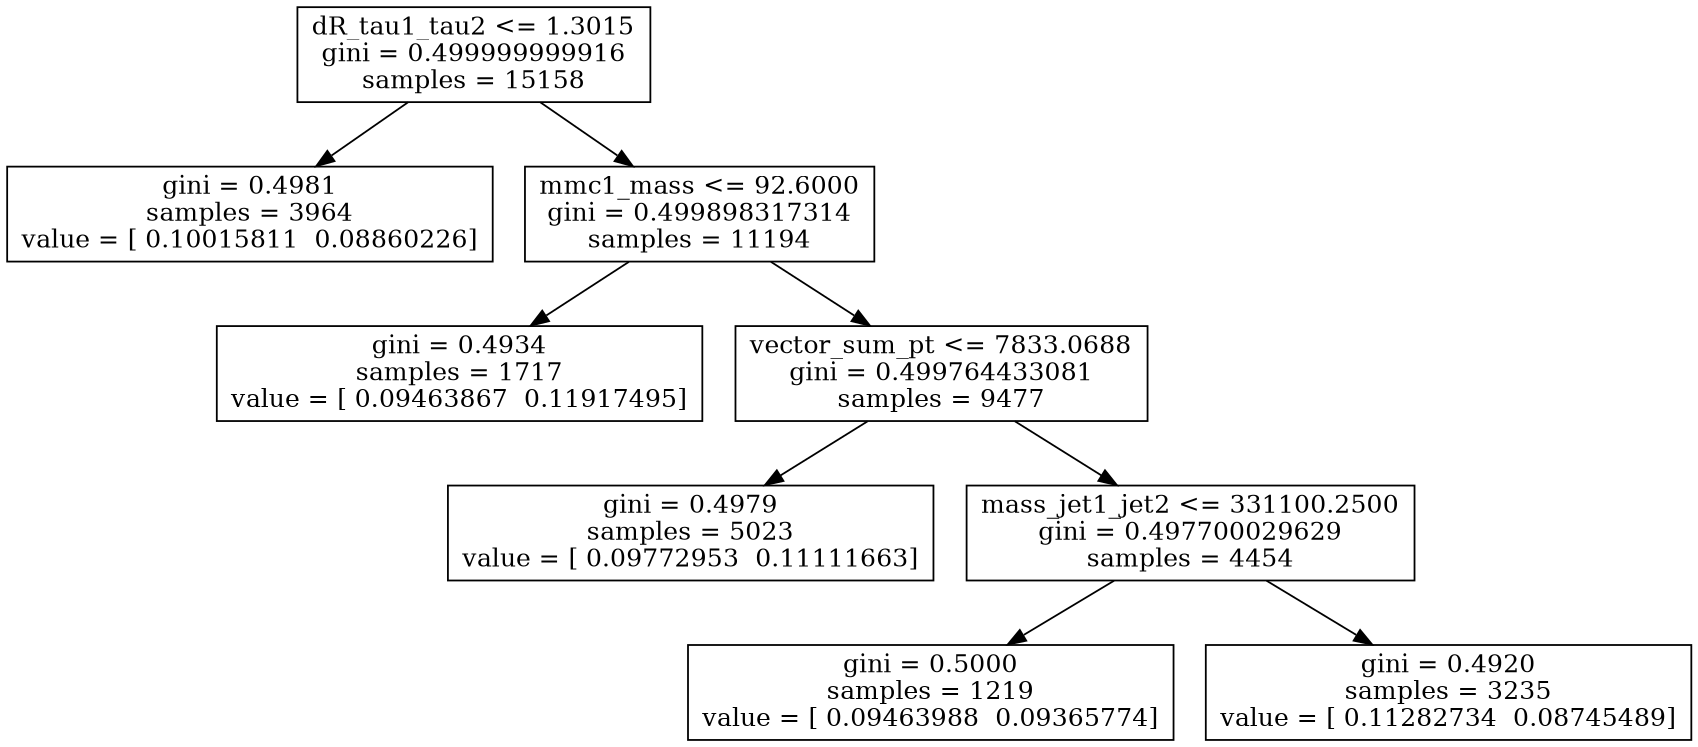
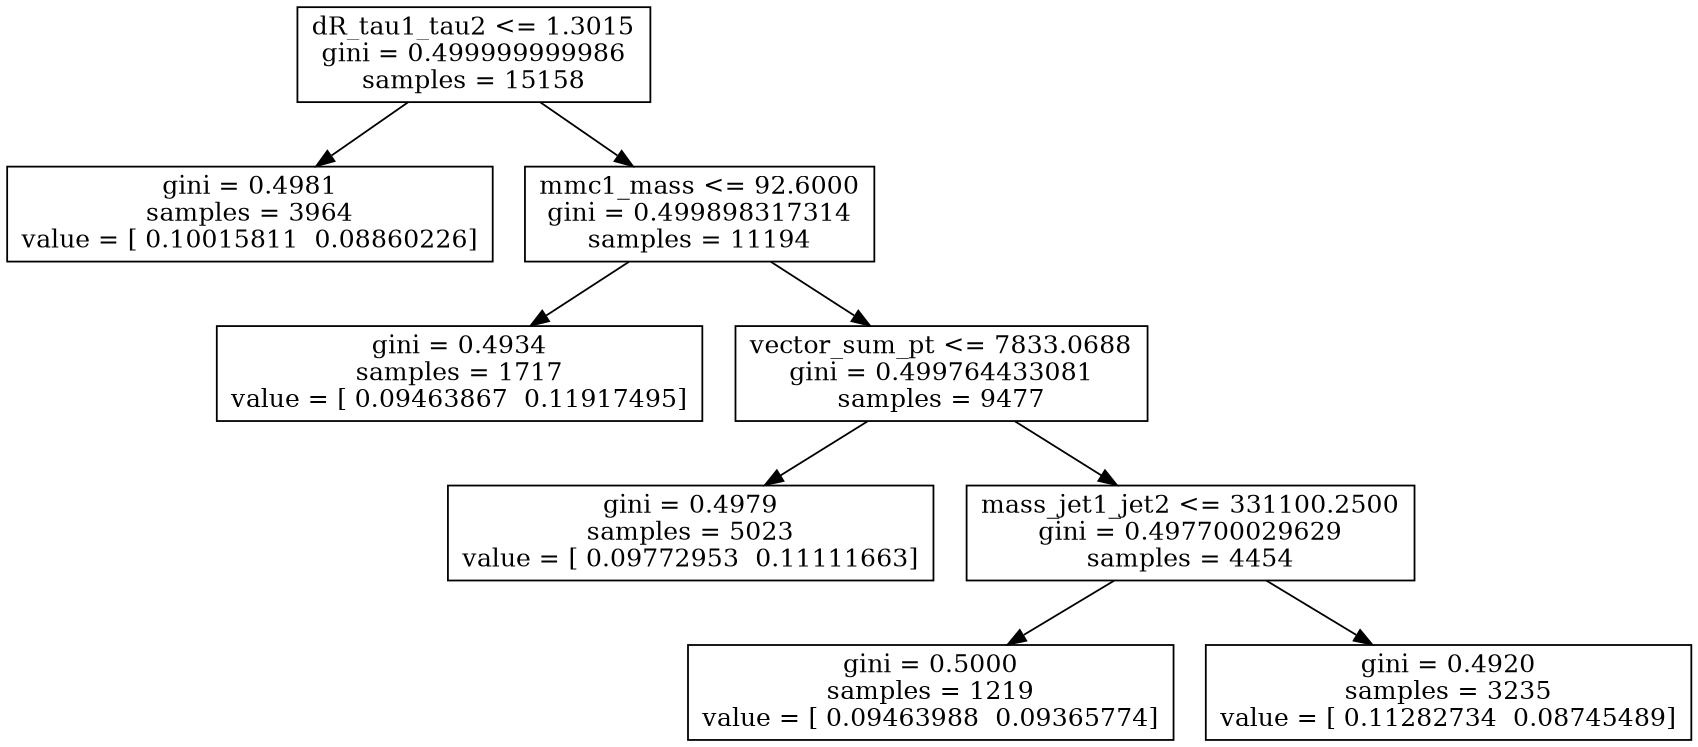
node "dR_tau1_tau2 <= 1.3015 gini = 0.499999999916 samples = 15158": label "dR_tau1_tau2 <= 1.3015 gini = 0.499999999916 samples = 15158" -> "dR_tau1_tau2 <= 1.3015 gini = 0.499999999986 samples = 15158"
